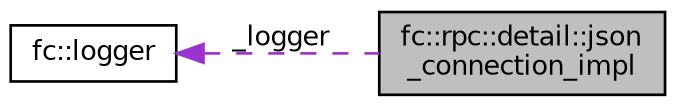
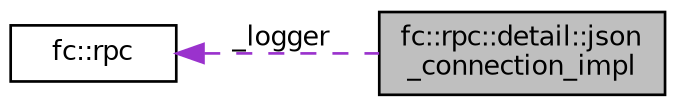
node "fc::logger": label "fc::logger" -> "fc::rpc"
